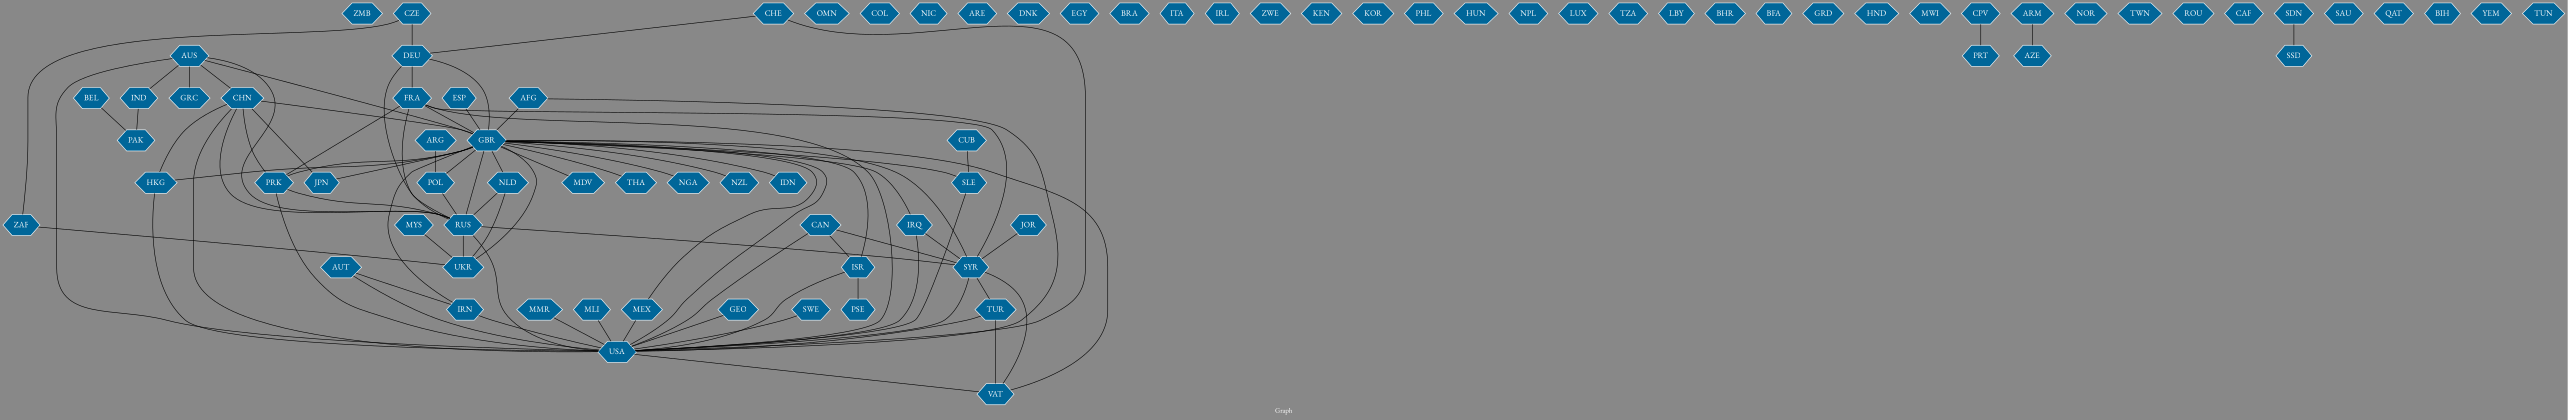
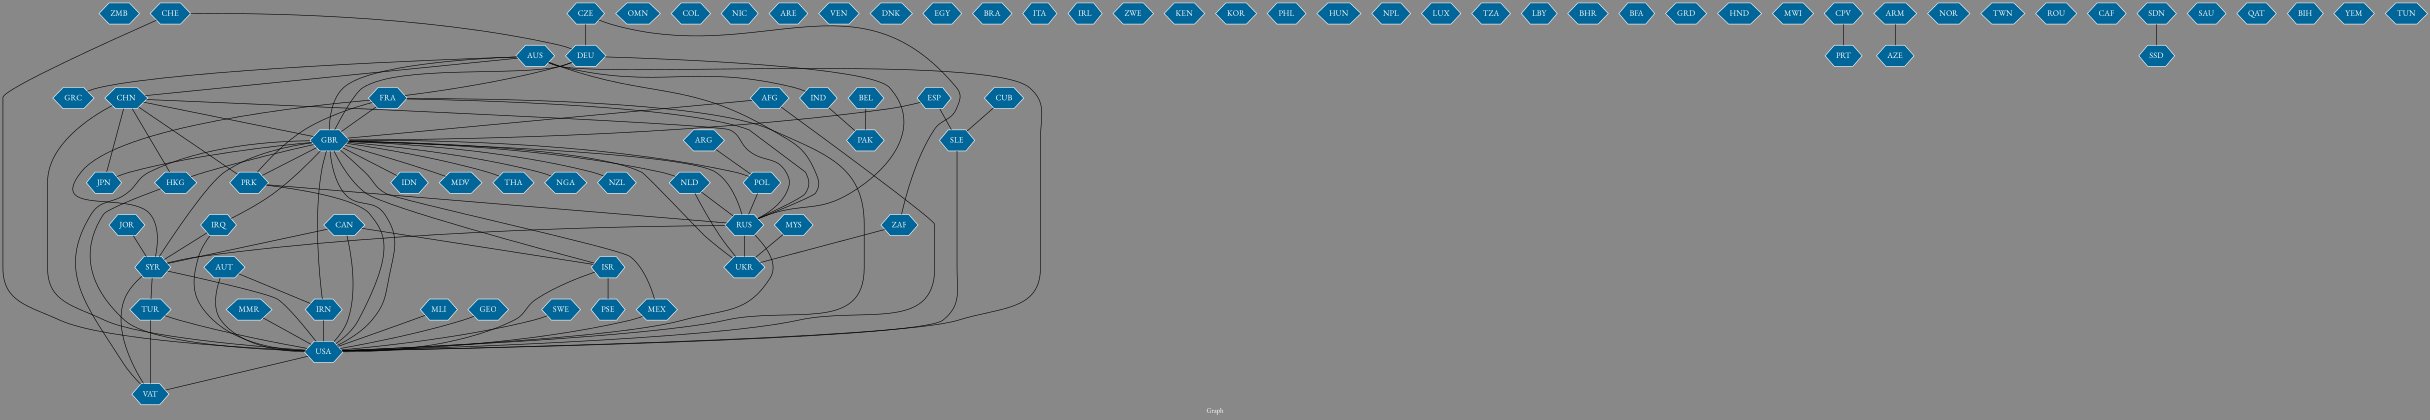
node "VEN": added
edge "GBR" -- "SLE": now "ESP" -- "SLE"
